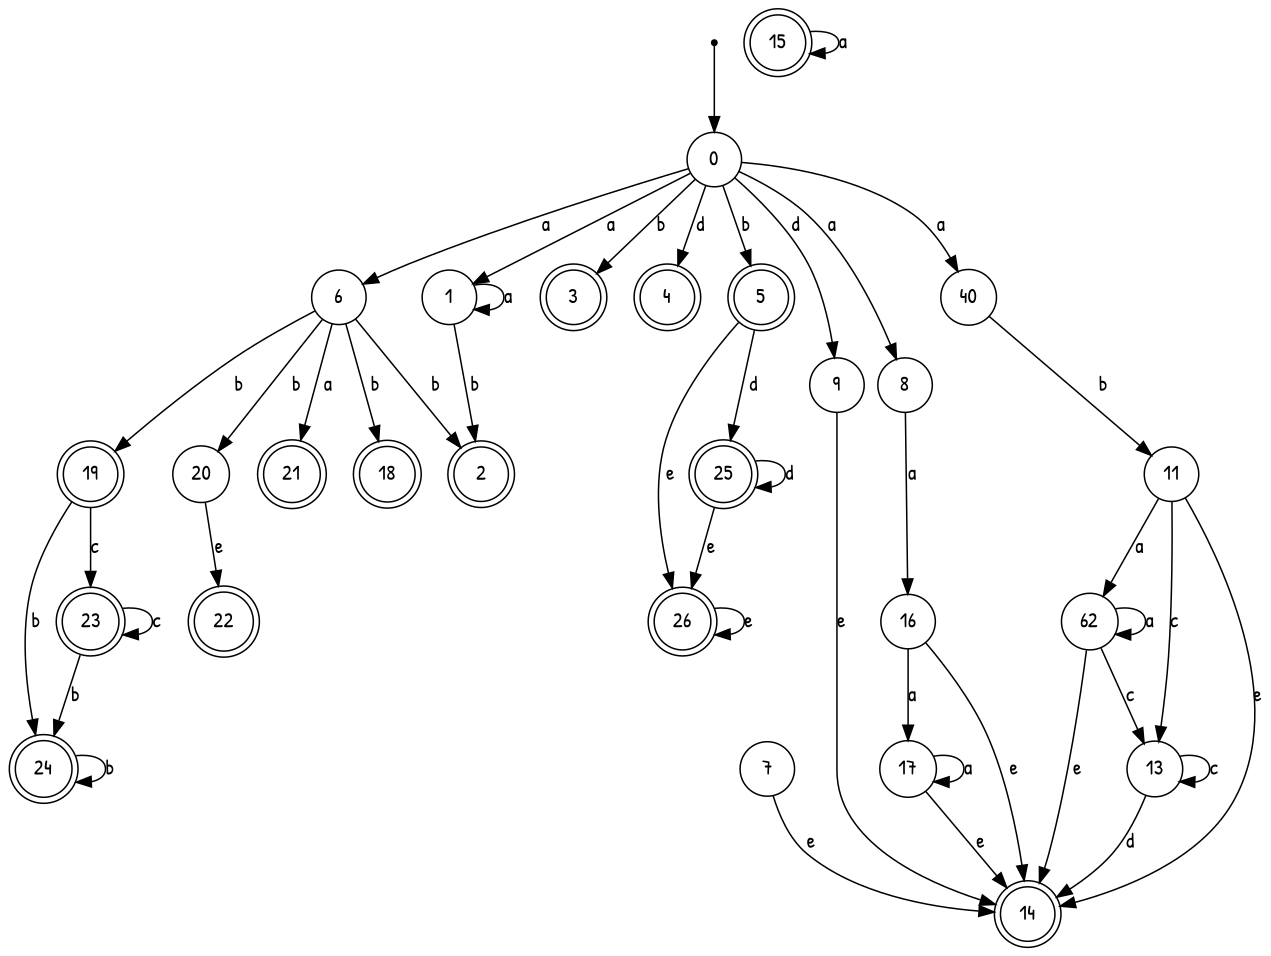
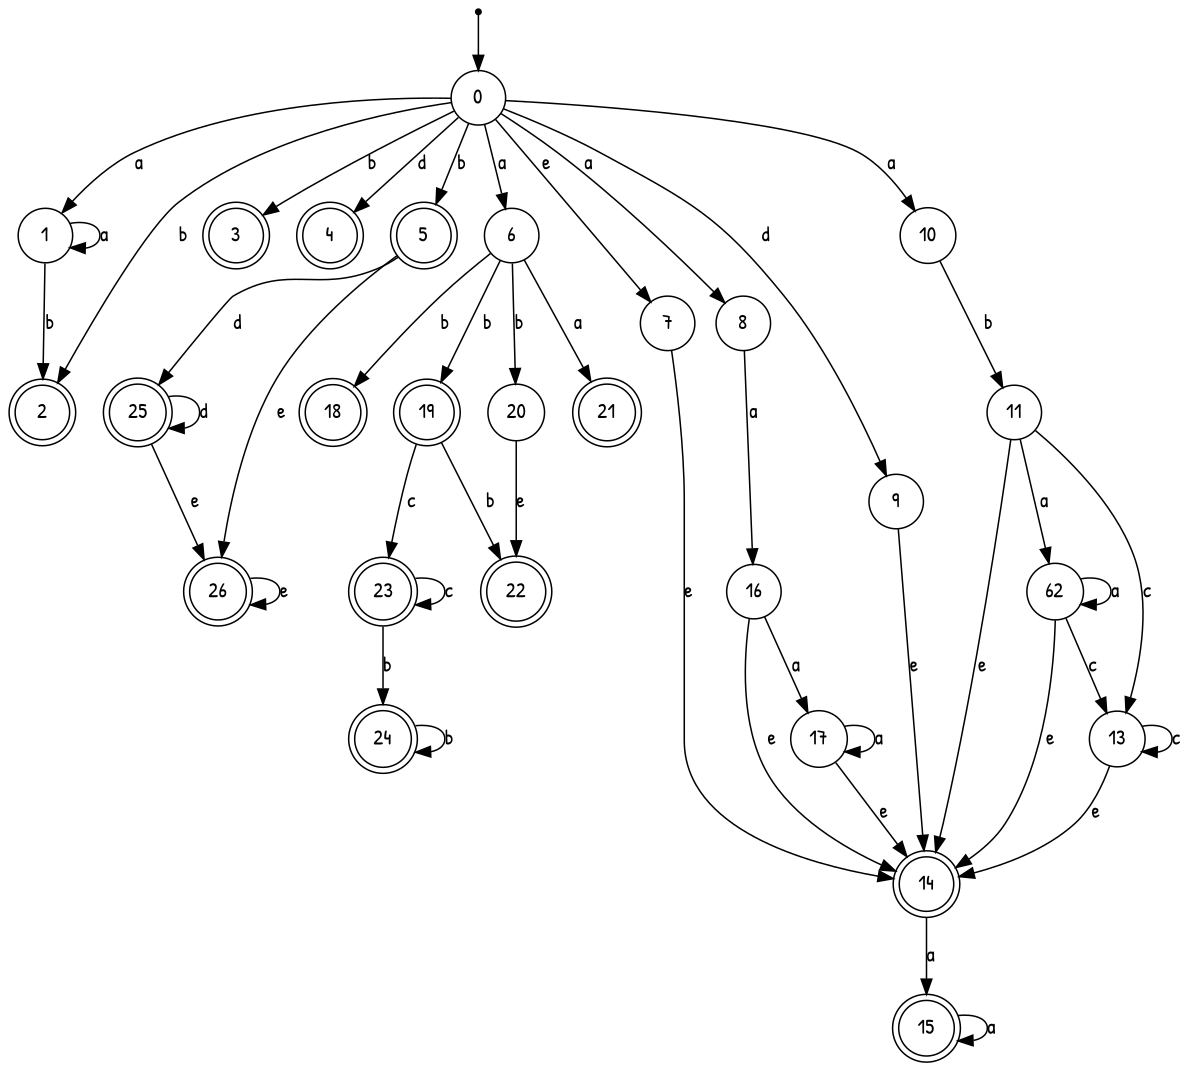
edge "0" -> "7": added, label "e"
node "40": label "40" -> "10"
edge "6" -> "2": now "0" -> "2"
edge "19" -> "24": now "19" -> "22"
edge "13" -> "14": label "d" -> "e"
edge "14" -> "15": added, label "a"
